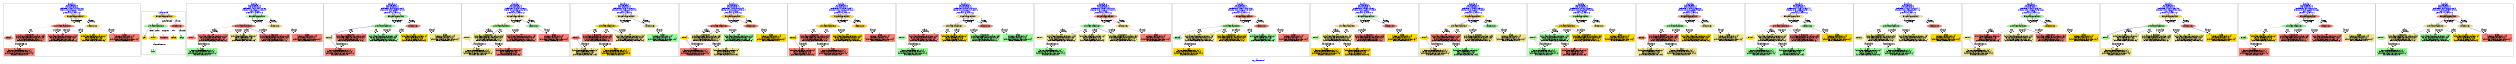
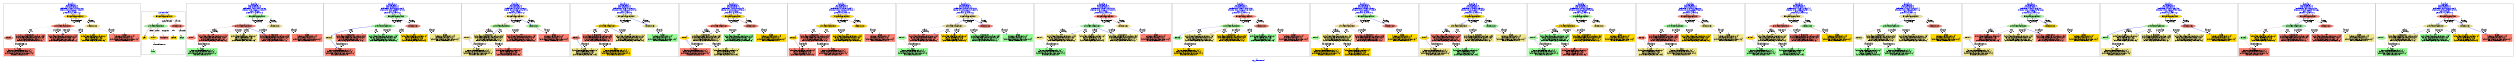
cluster "1-image model": label "1-image model" -> "1-correct model"
